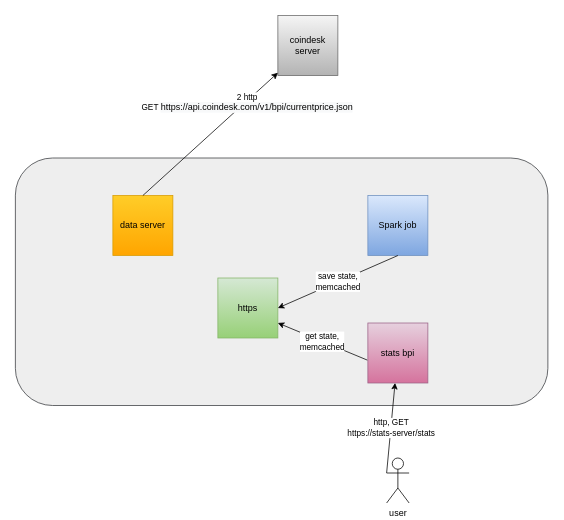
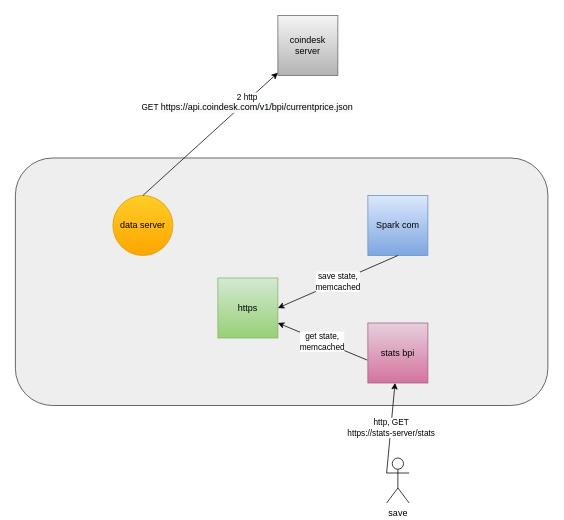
node "data server": shape rectangle -> ellipse
node "Spark job": label "Spark job" -> "Spark com"
node "user": label "user" -> "save"
